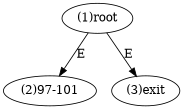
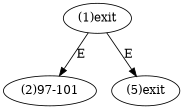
node "(1)root": label "(1)root" -> "(1)exit"
node "(3)exit": label "(3)exit" -> "(5)exit"
